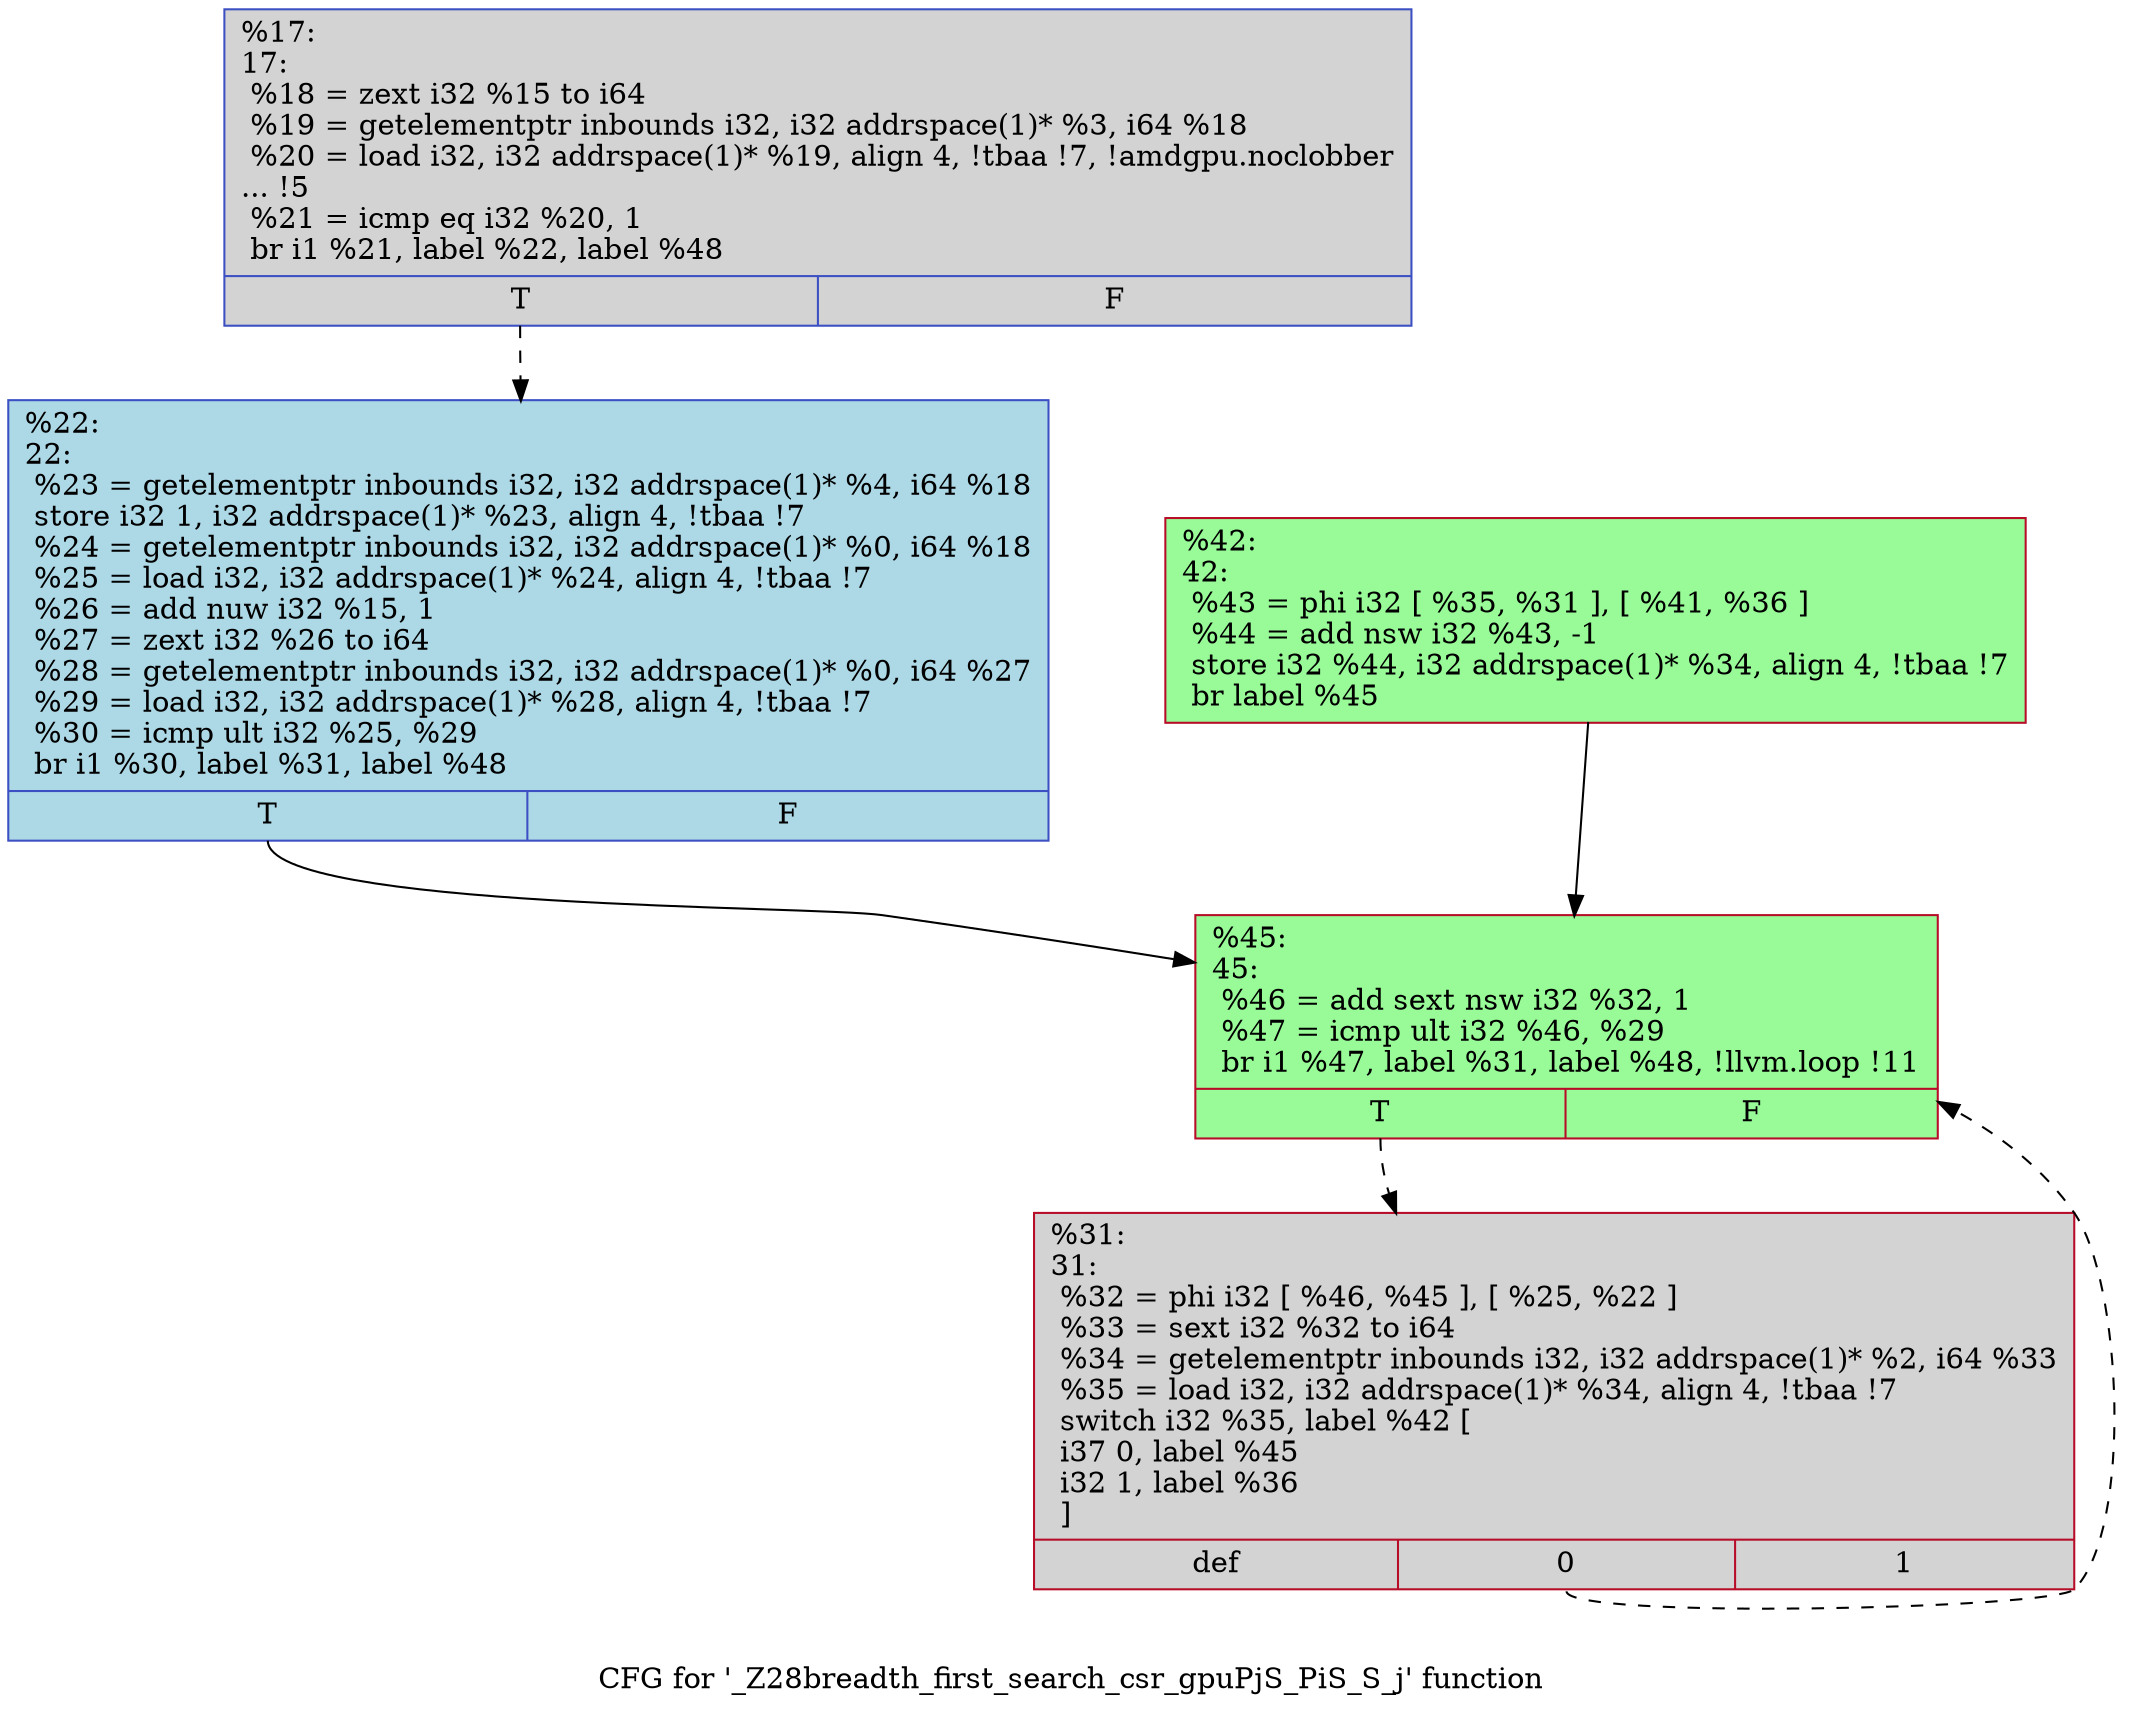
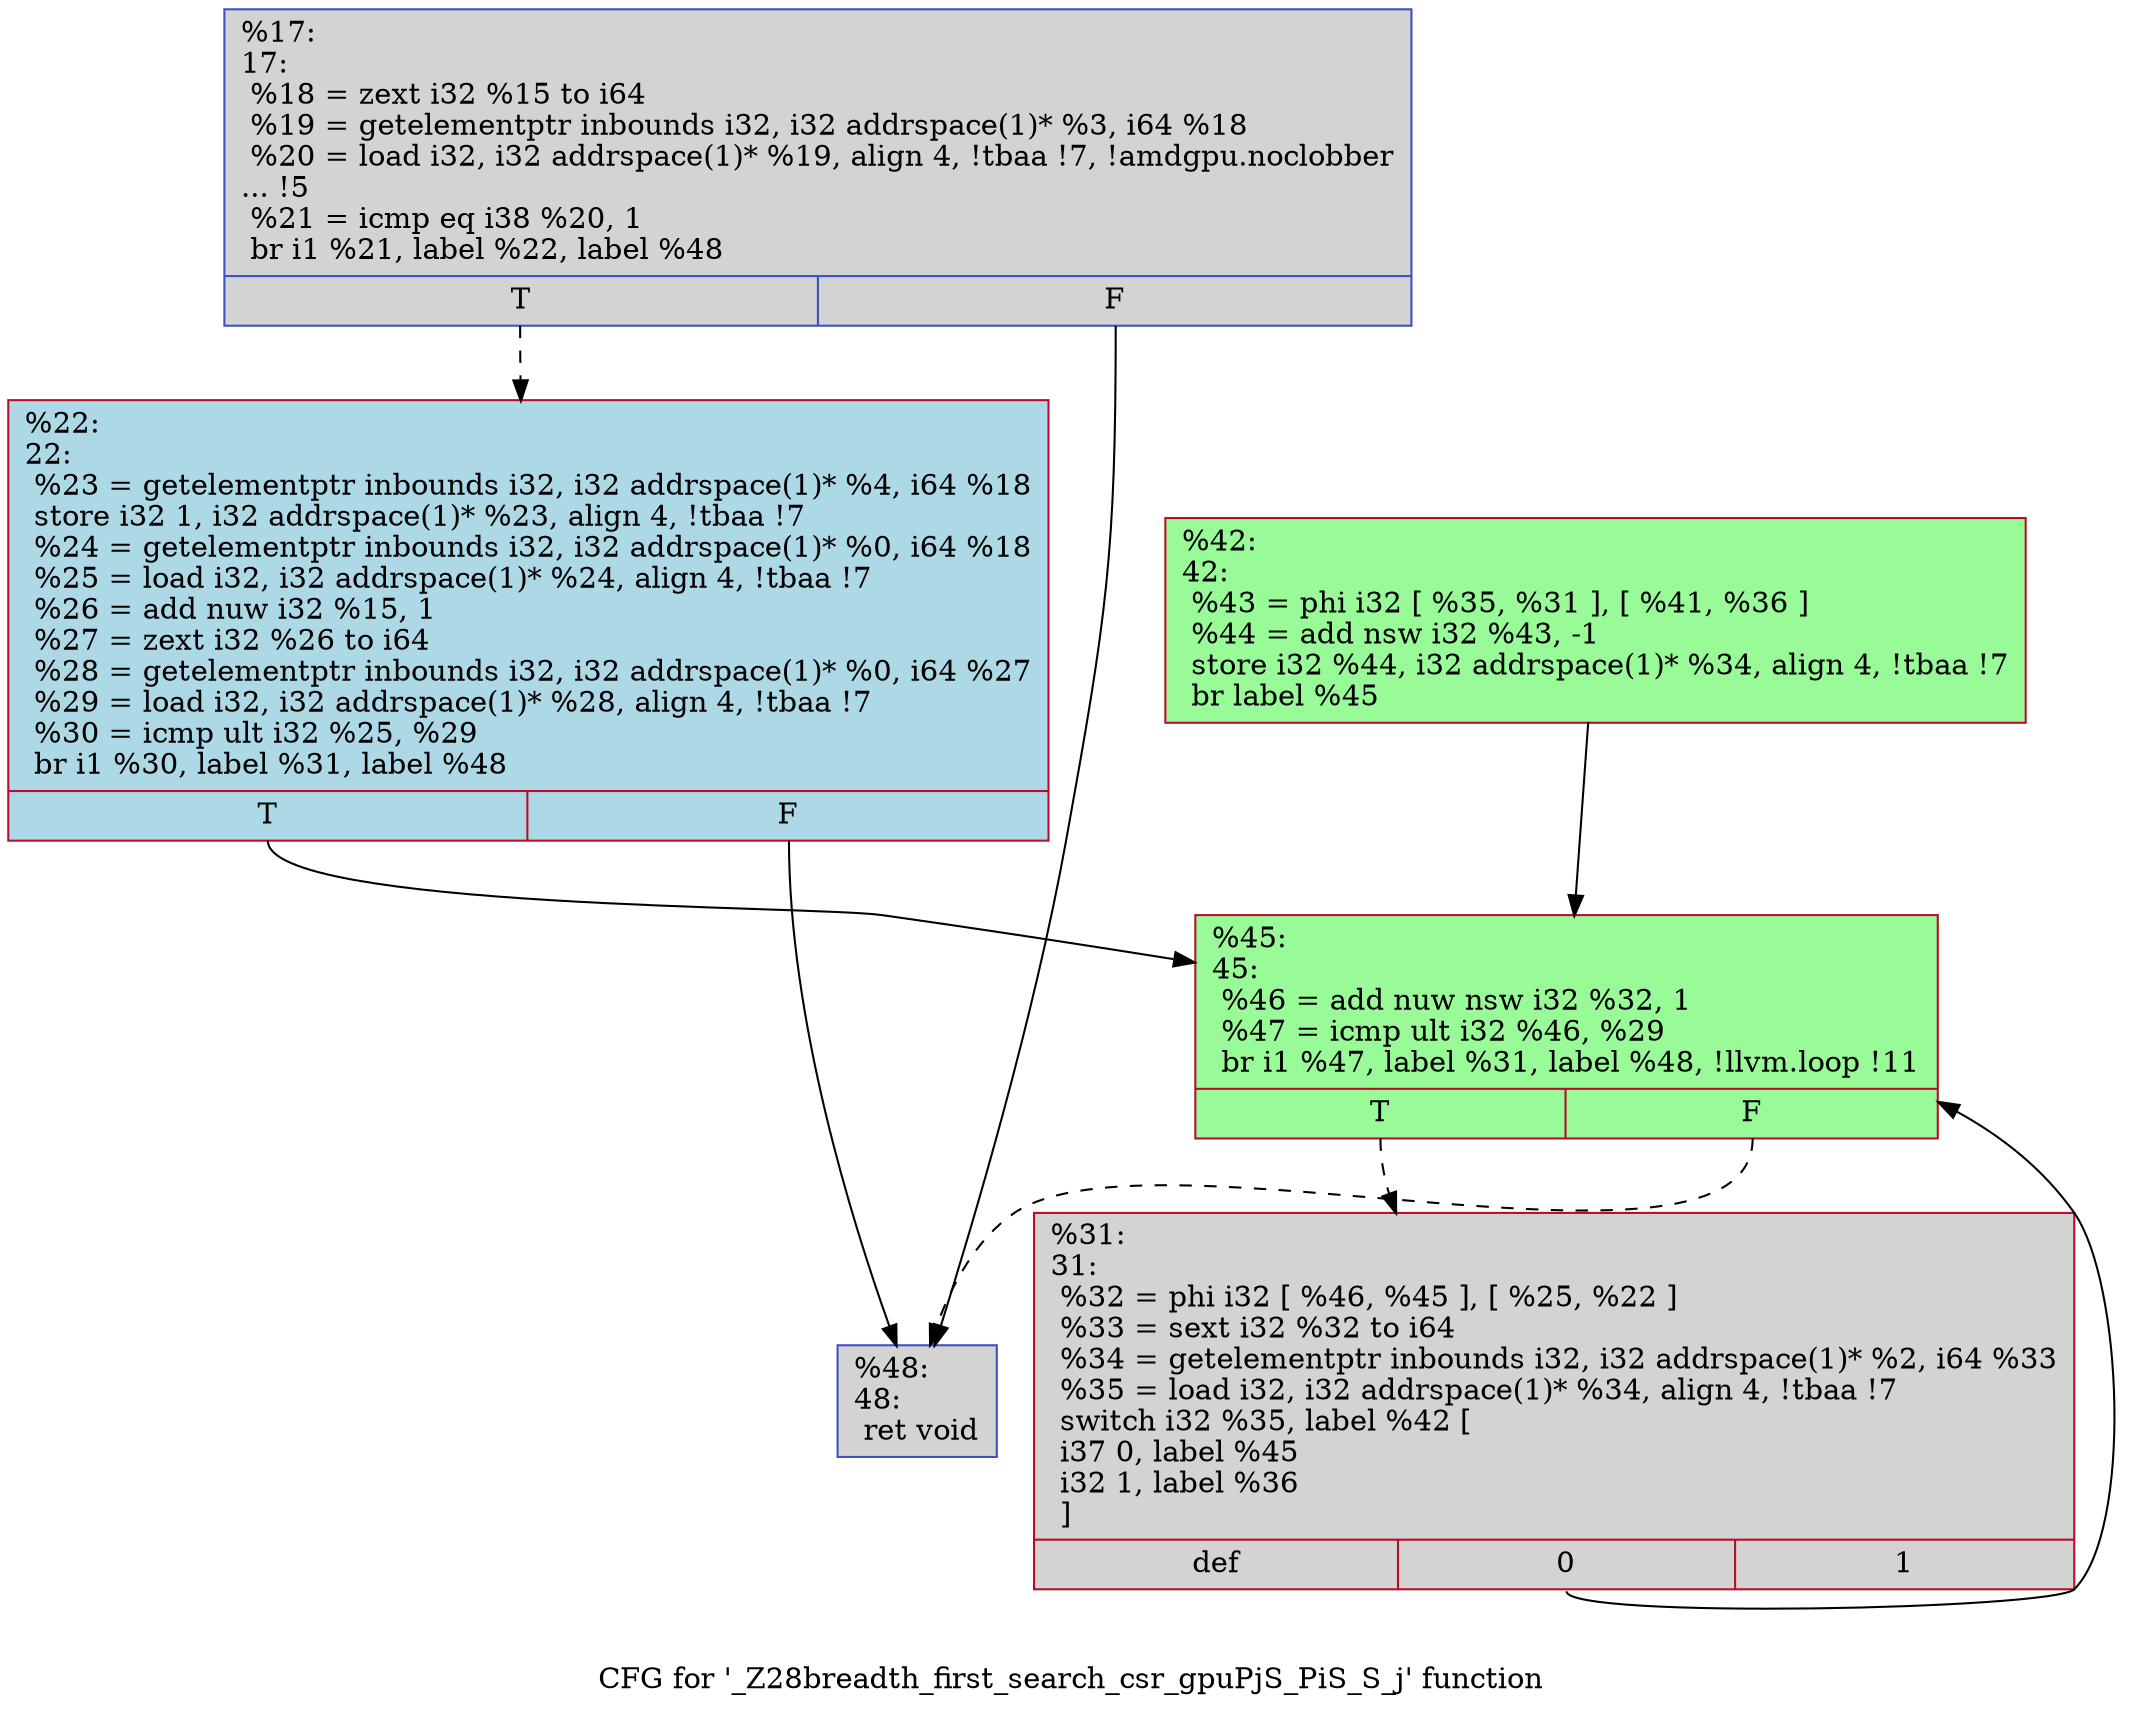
node "%17:": text "%21 = icmp eq i32 %20, 1" -> "%21 = icmp eq i38 %20, 1"
node "%22:": color #3d50c3ff -> #b70d28ff
node "%45:": text "%46 = add sext nsw i32 %32, 1" -> "%46 = add nuw nsw i32 %32, 1"
node "%48:": added
edge "%31:" -> "%45:": style dashed -> solid
